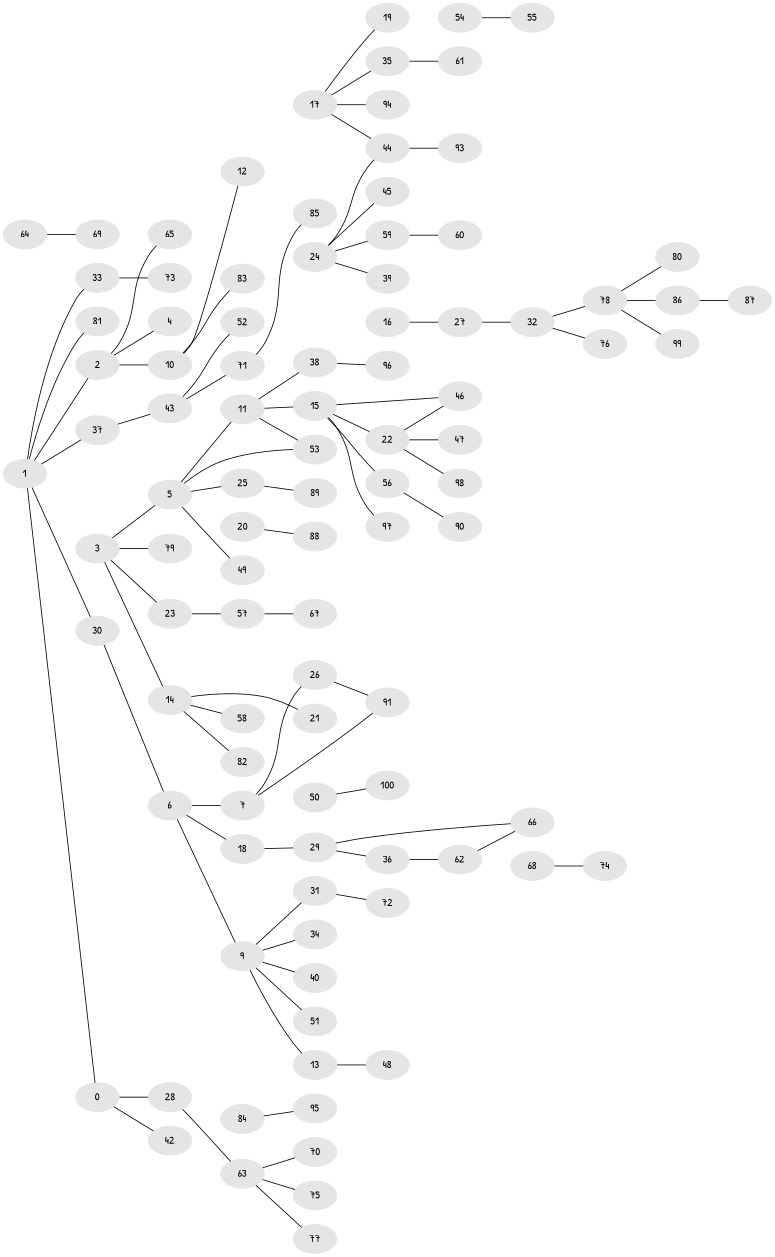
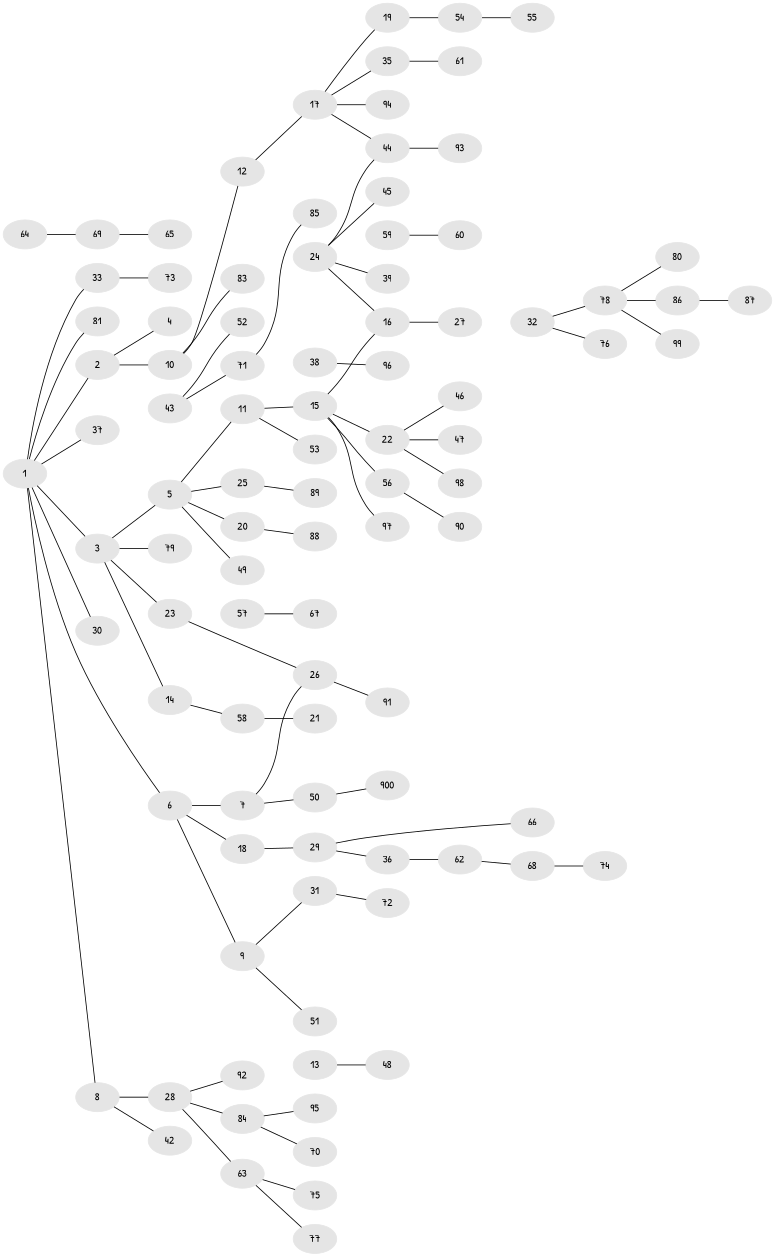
edge "19" -- "54": added
edge "17" -- "12": added
edge "59" -- "24": now "16" -- "24"
edge "65" -- "2": now "65" -- "69"
edge "27" -- "32": removed
edge "38" -- "11": removed
edge "46" -- "15": now "16" -- "15"
edge "43" -- "37": removed
edge "53" -- "5": now "20" -- "5"
edge "1" -- "3": added
edge "23" -- "57": now "23" -- "26"
edge "14" -- "21": now "58" -- "21"
edge "30" -- "6": now "1" -- "6"
edge "91" -- "7": now "50" -- "7"
node "82": removed
node "100": label "100" -> "900"
edge "66" -- "62": now "68" -- "62"
node "34": removed
node "40": removed
edge "9" -- "13": removed
node "92": added
node "0": label "0" -> "8"
edge "28" -- "84": added
edge "70" -- "63": now "70" -- "84"
